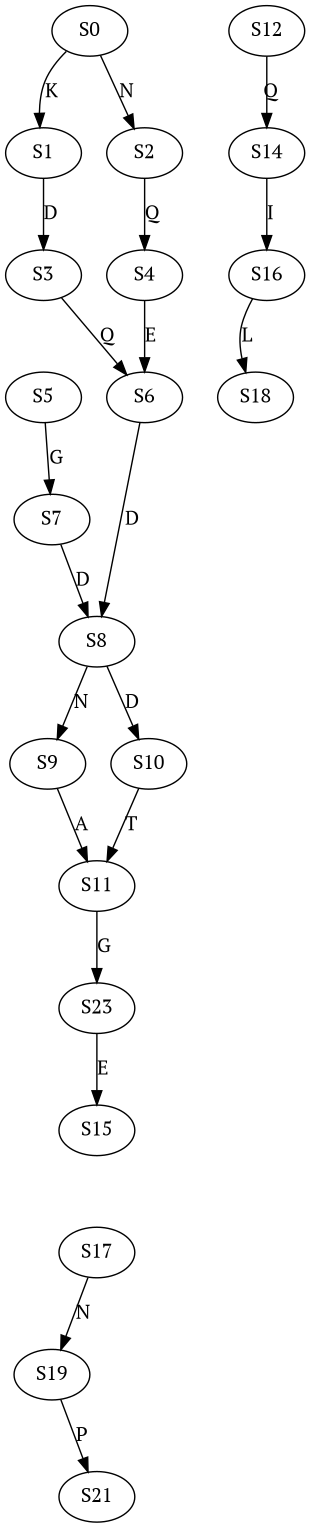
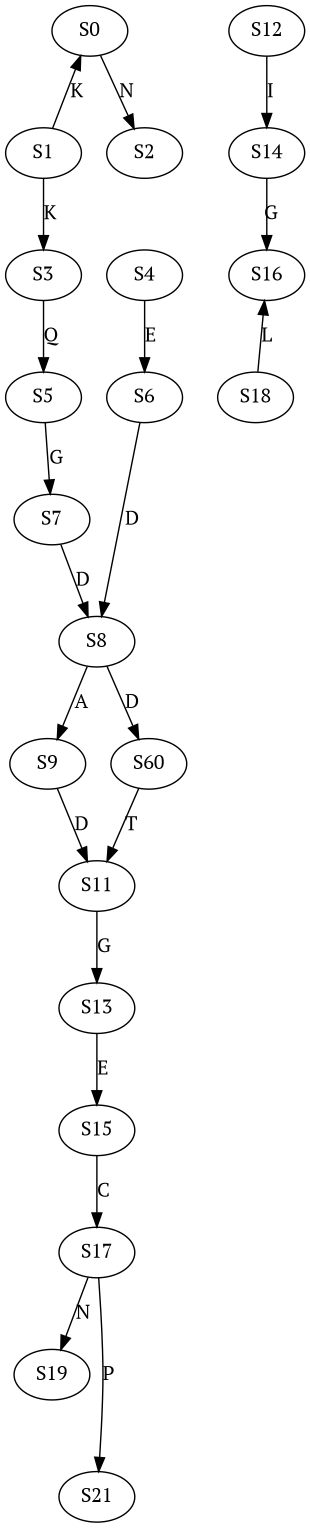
edge "S0" -> "S1": reversed
edge "S12" -> "S14": label "Q" -> "I"
edge "S2" -> "S4": removed, label "Q"
edge "S1" -> "S3": label "D" -> "K"
edge "S14" -> "S16": label "I" -> "G"
edge "S16" -> "S18": reversed
edge "S3" -> "S6": now "S3" -> "S5"
edge "S8" -> "S9": label "N" -> "A"
node "S10": label "S10" -> "S60"
edge "S9" -> "S11": label "A" -> "D"
node "S23": label "S23" -> "S13"
edge "S15" -> "S17": added, label "C"
edge "S19" -> "S21": now "S17" -> "S21"
